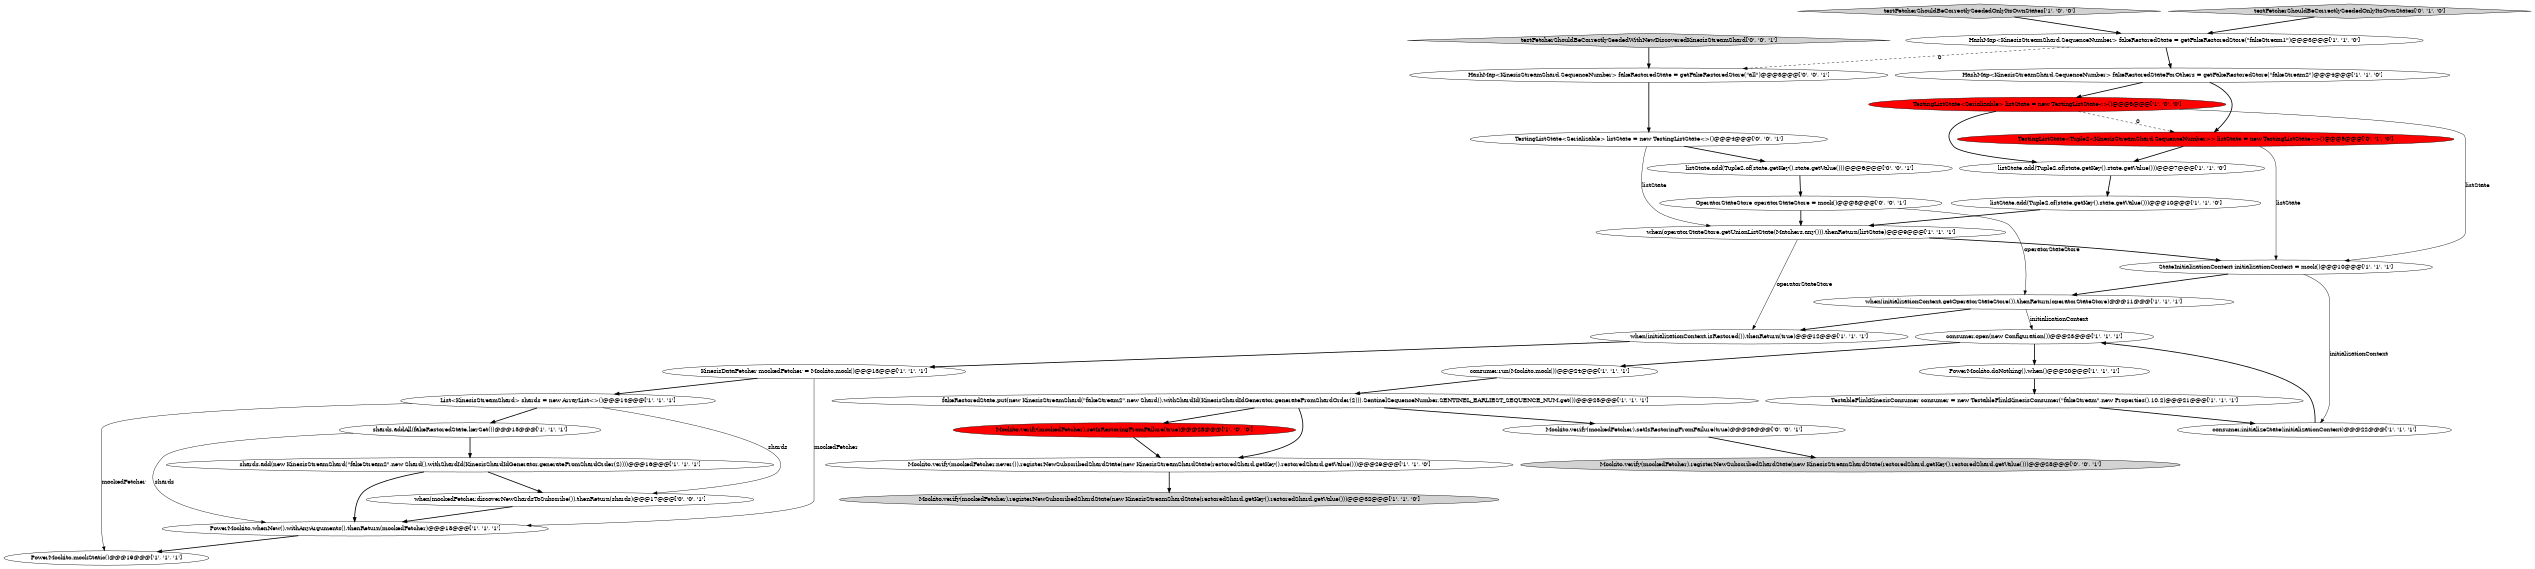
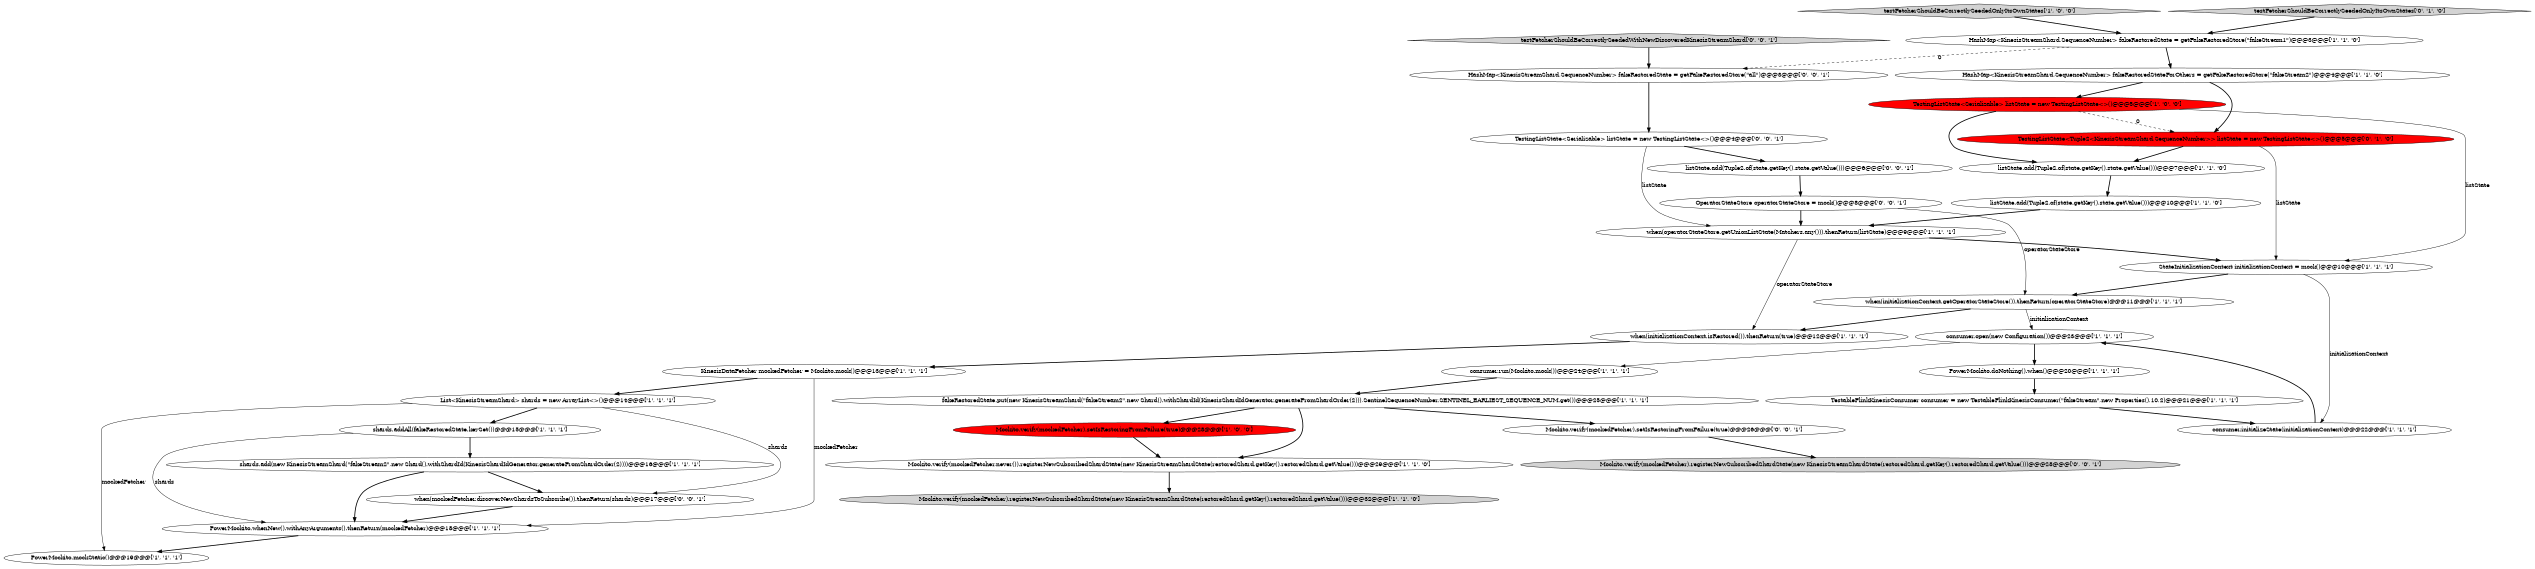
edge "consumer.open(new Configuration())@@@23@@@['1', '1', '1']" -> "consumer.run(Mockito.mock())@@@24@@@['1', '1', '1']": style bold -> solid
